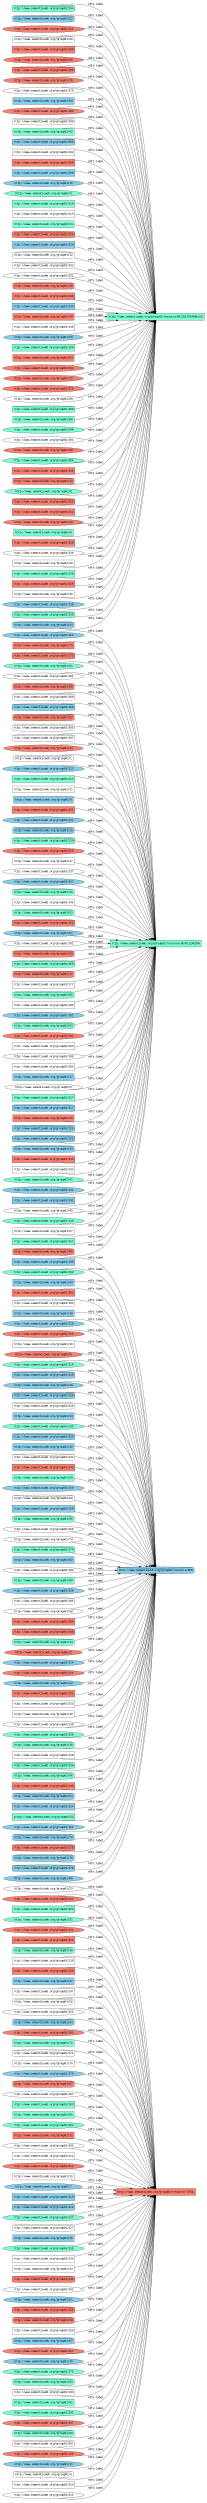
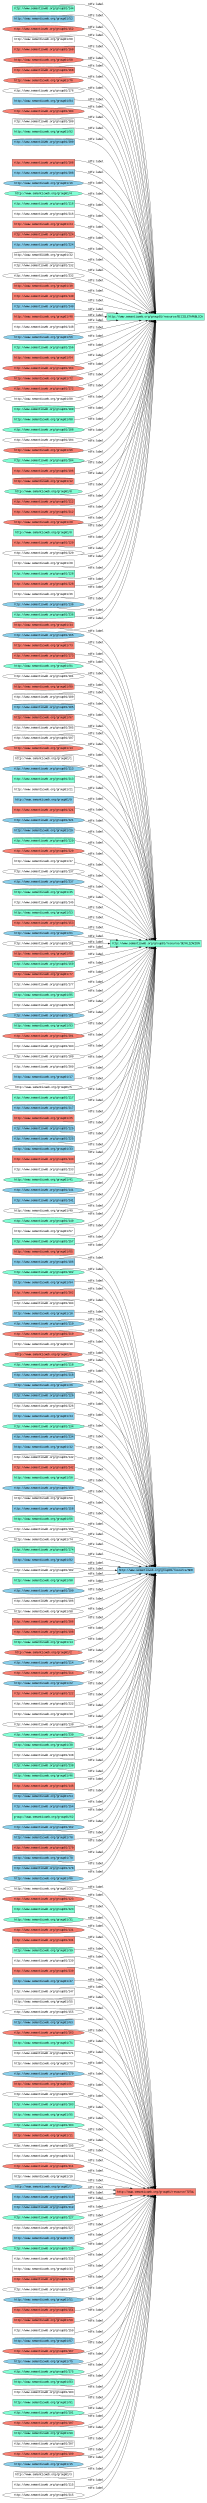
node "http://www.semanticweb.org/group01/192": removed
node "http://www.semanticweb.org/group01/24": fillcolor aquamarine -> salmon
node "http://www.semanticweb.org/group01/44": fillcolor skyblue -> salmon
